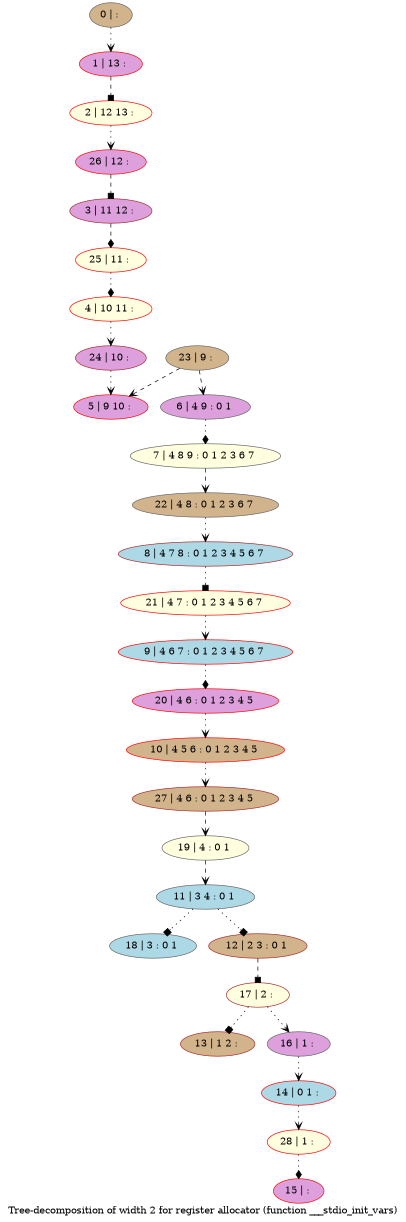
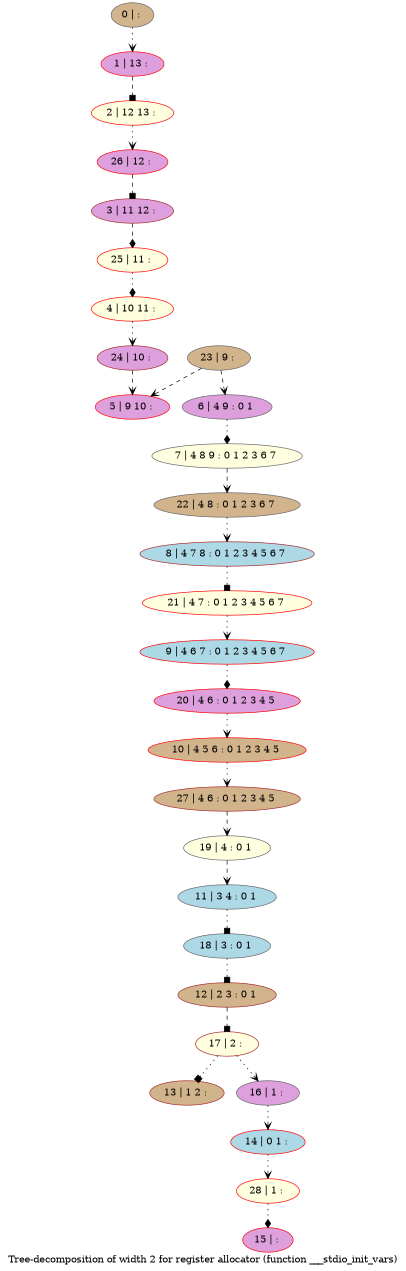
edge "24 | 10 :" -> "5 | 9 10 :": style dotted -> dashed
edge "11 | 3 4 : 0 1" -> "12 | 2 3 : 0 1": now "18 | 3 : 0 1" -> "12 | 2 3 : 0 1"
